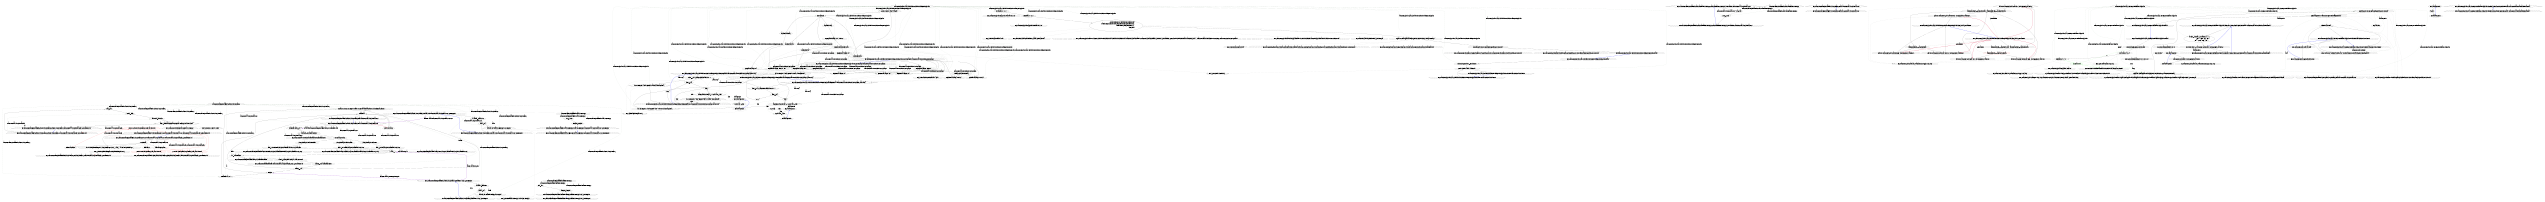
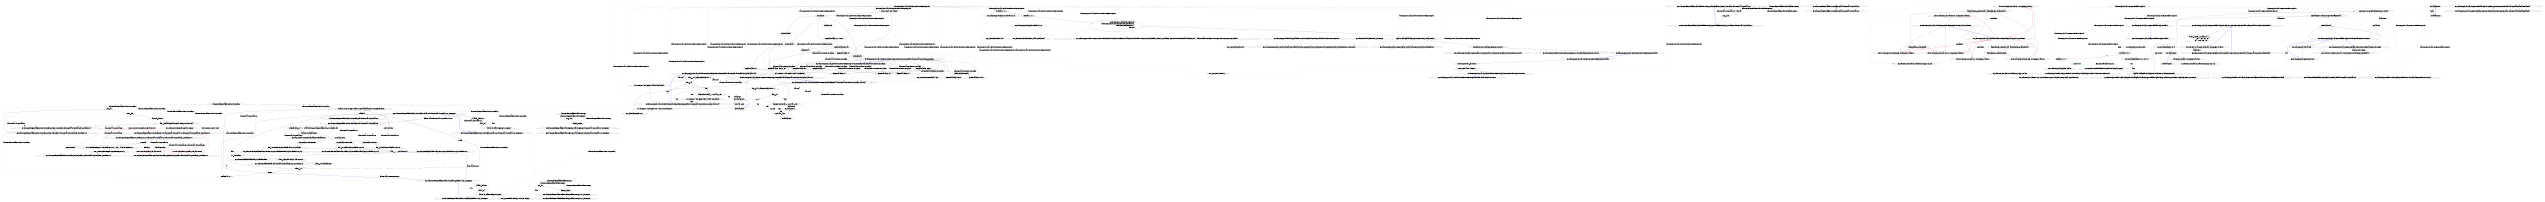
node "UniverseSettings.Expected = Resolution.Daily": label "UniverseSettings.Expected = Resolution.Daily" -> "UniverseSettings.Resolution = Resolution.Daily"
edge "var handler = ReaderError" -> "handler(this, new ReaderErrorEventArgs(line, exception))": now "Line = line" -> "handler(this, new ReaderErrorEventArgs(line, exception))"
